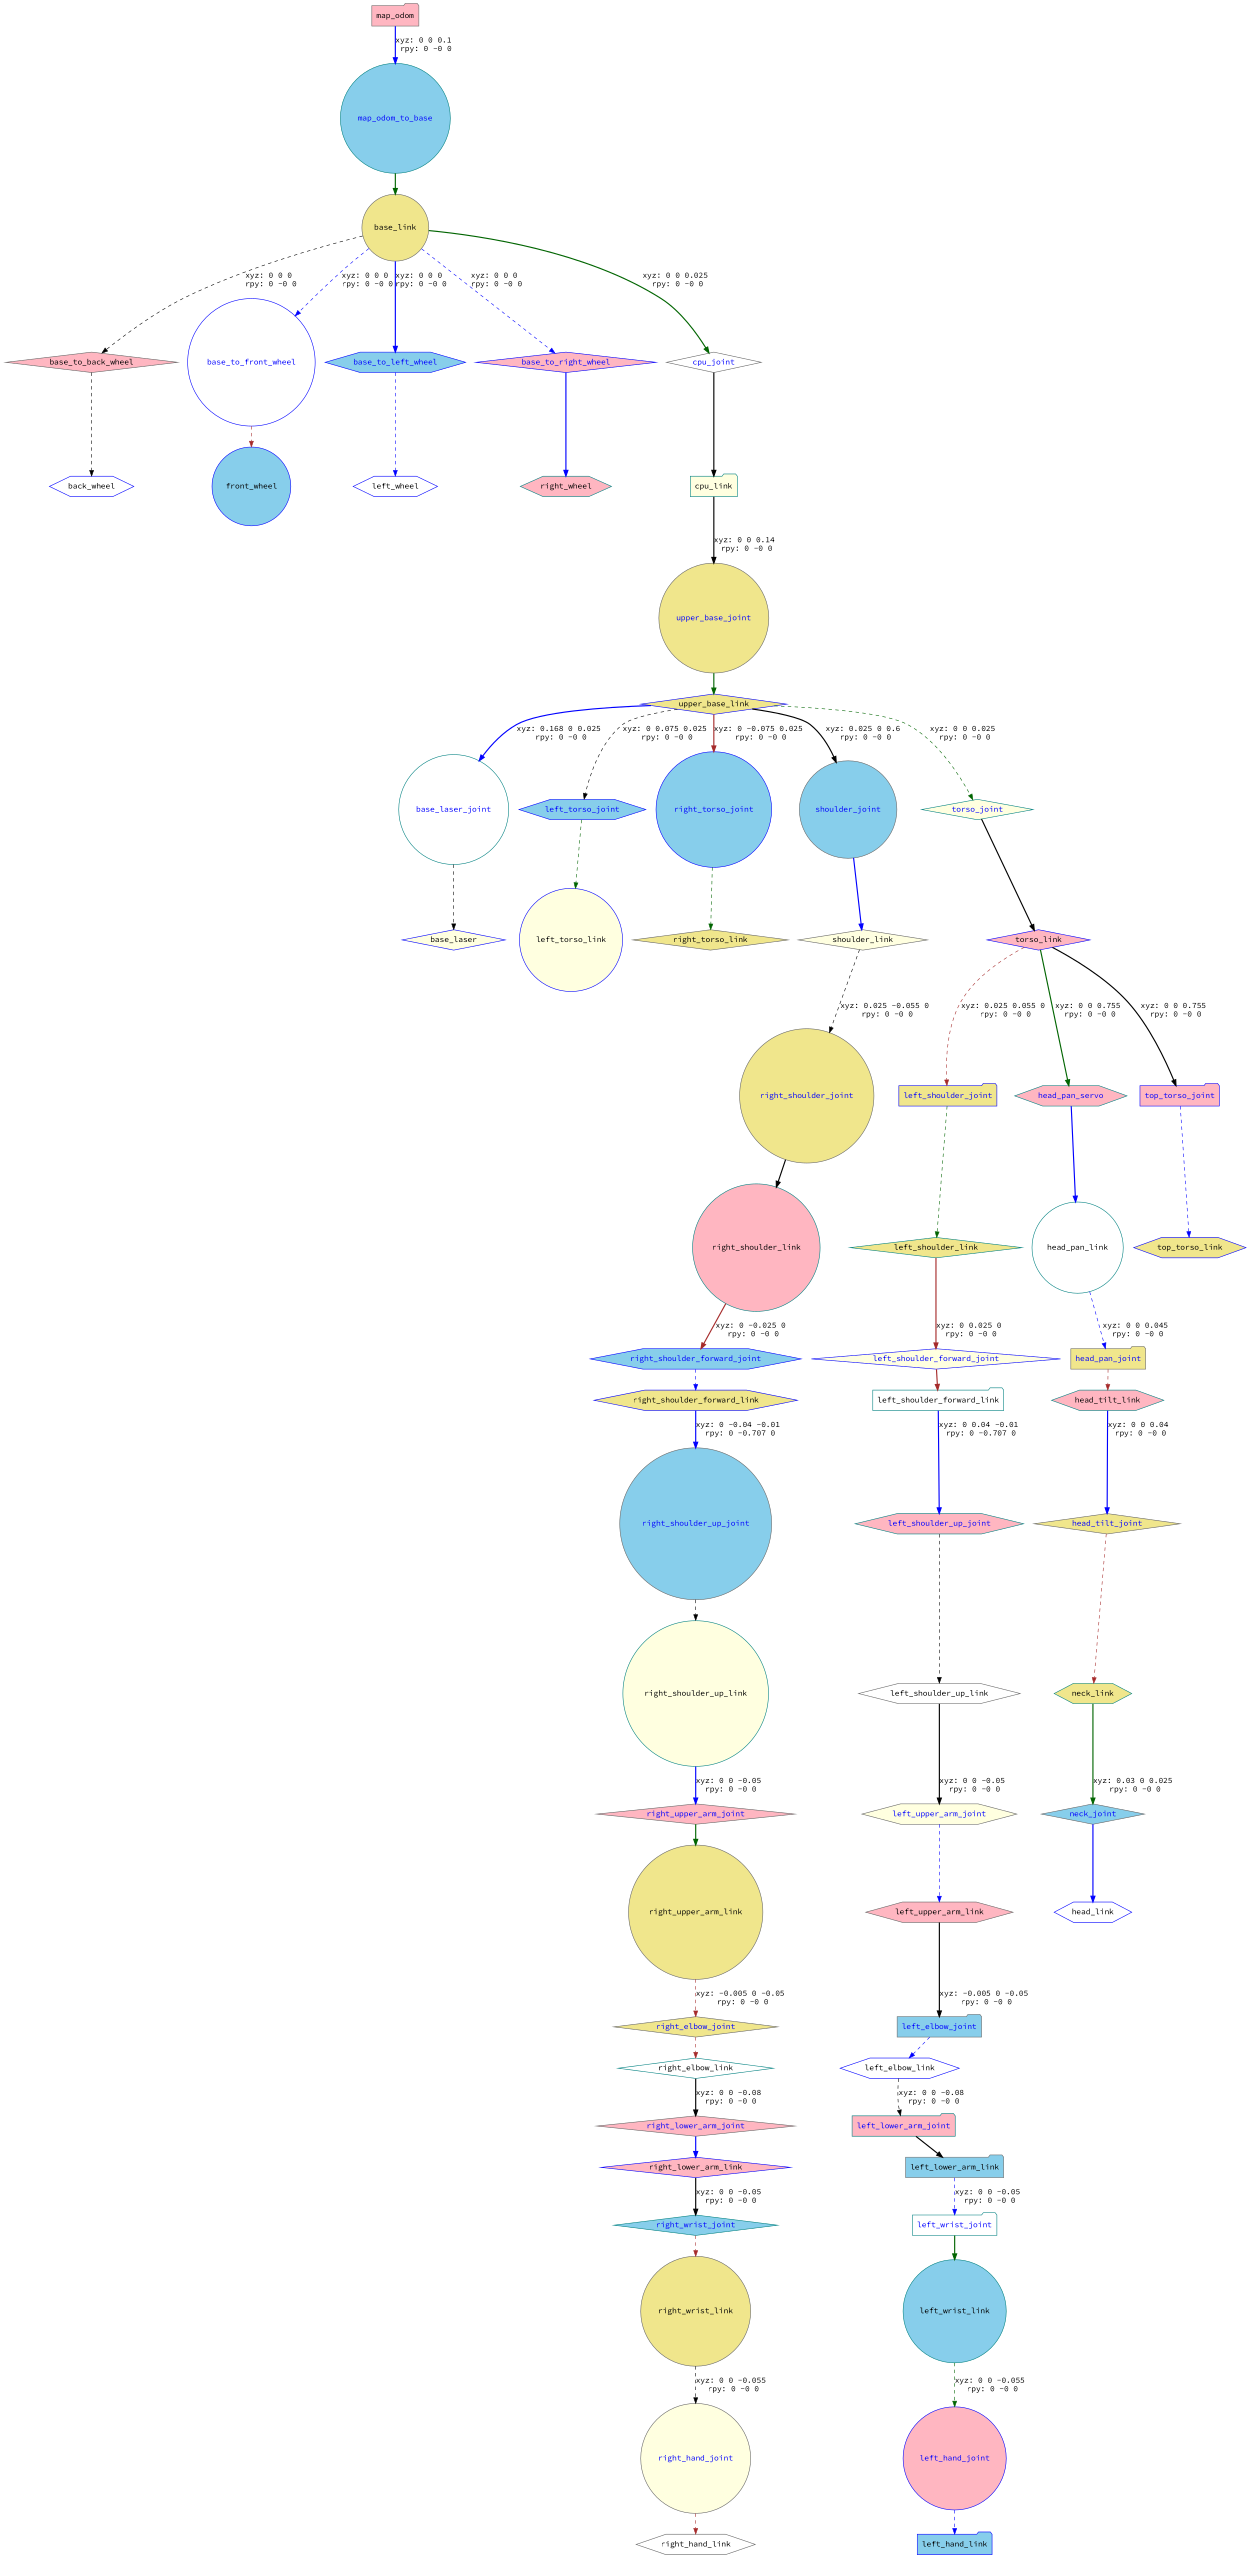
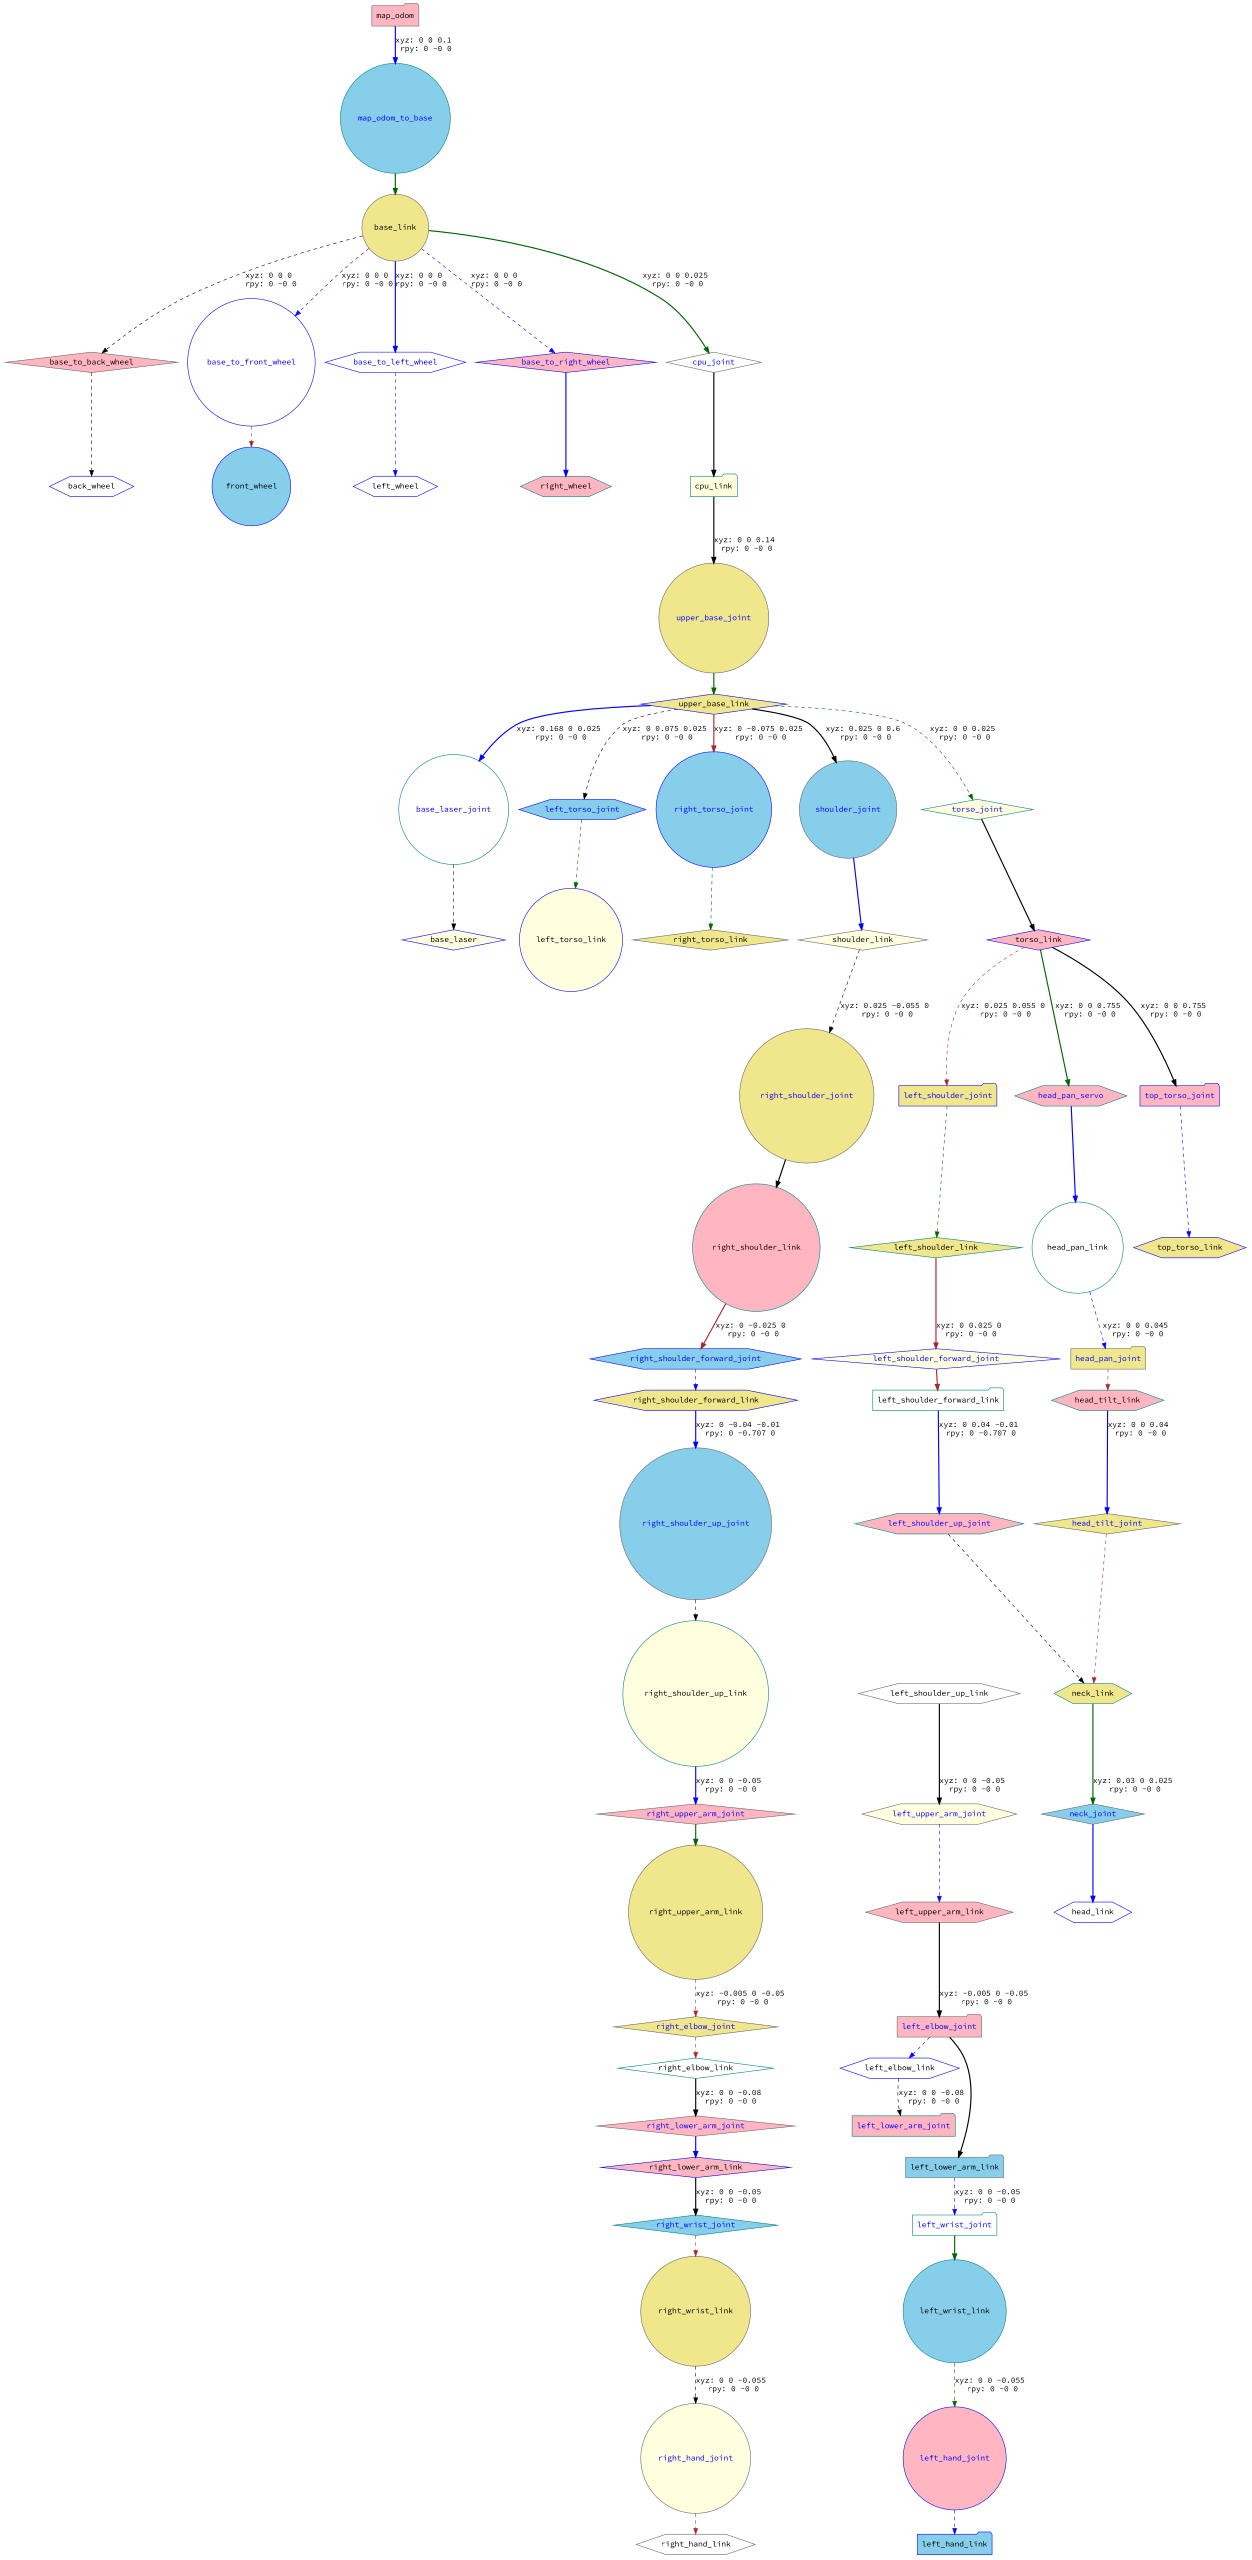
node "base_to_left_wheel": fillcolor skyblue -> white
edge "left_shoulder_up_joint" -> "left_shoulder_up_link": now "left_shoulder_up_joint" -> "neck_link"
node "left_elbow_joint": fillcolor skyblue -> lightpink
edge "left_lower_arm_joint" -> "left_lower_arm_link": now "left_elbow_joint" -> "left_lower_arm_link"
